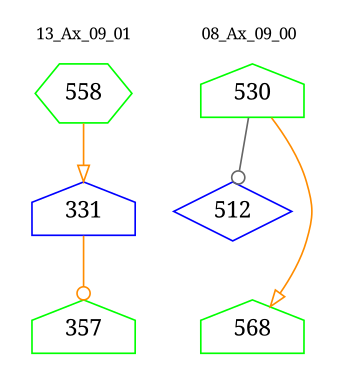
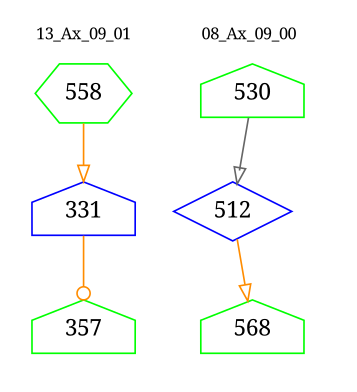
edge "530" -> "512": arrowhead odot -> onormal
edge "530" -> "568": now "512" -> "568"
